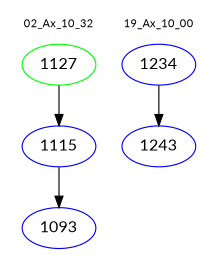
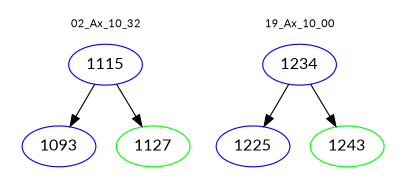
edge "1127" -> "1115": reversed
node "1243": color blue -> green
node "1225": added
